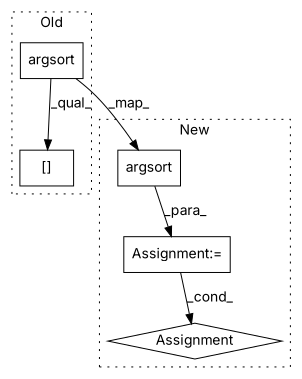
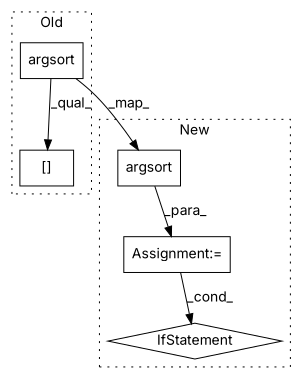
node "Assignment": label "Assignment" -> "IfStatement"
